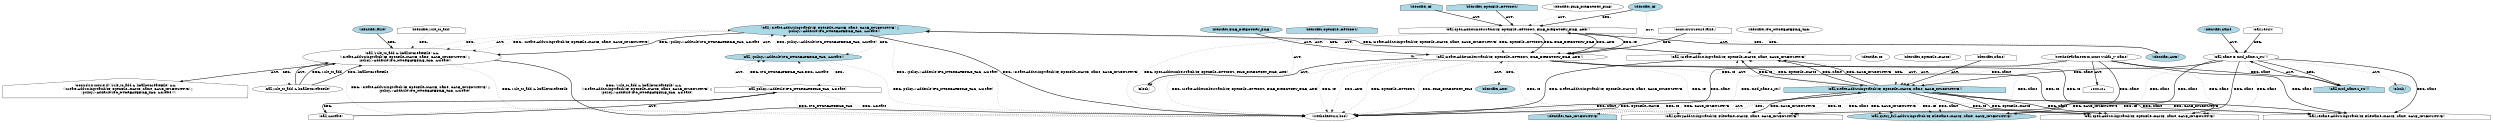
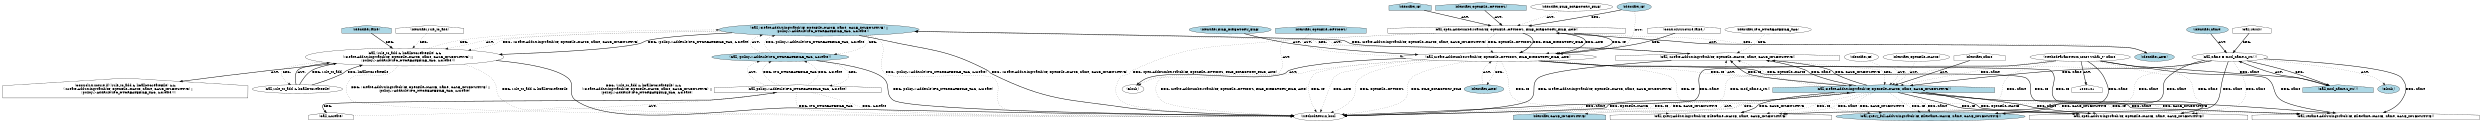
node "(Identifier,false)": shape ellipse -> house
edge "(Call,!policy->AddRule(IPC_NTCREATEFILE_TAG, &create))" -> "(MethodReturn,bool)": style dotted -> bold
edge "(Call,&create)" -> "(Call,policy->AddRule(IPC_NTCREATEFILE_TAG, &create))": style bold -> dotted
node "(Identifier,TAG_INSENSITIVE)": label "(Identifier,TAG_INSENSITIVE)" -> "(Identifier,CASE_INSENSITIVE)"
